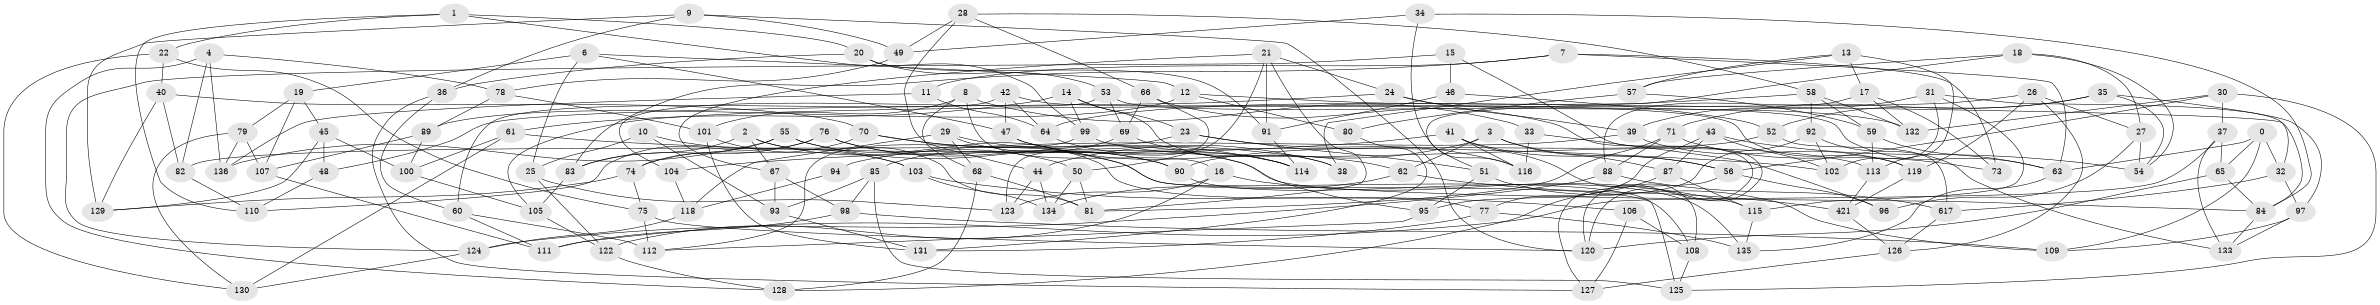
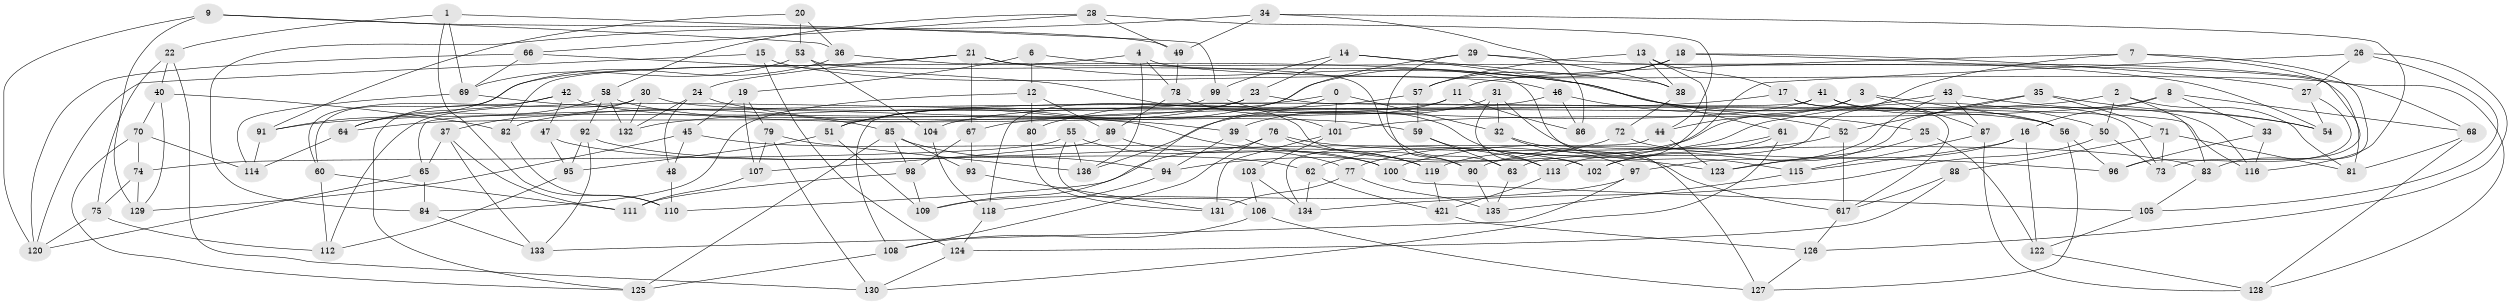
edge "1" -- "20": now "1" -- "69"
edge "6" -- "47": removed
edge "17" -- "88": now "17" -- "617"
node "10": removed
node "86": added
node "72": added
edge "0" -- "63": now "0" -- "101"
edge "85" -- "94": added
edge "50" -- "81": now "50" -- "73"
edge "55" -- "84": now "55" -- "106"
